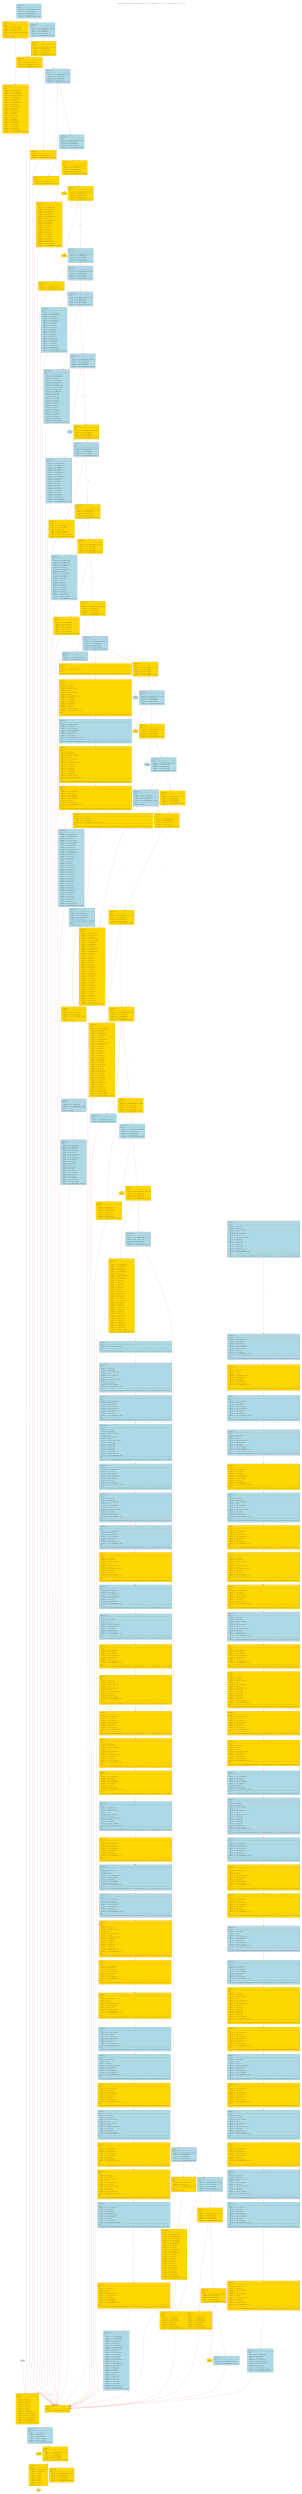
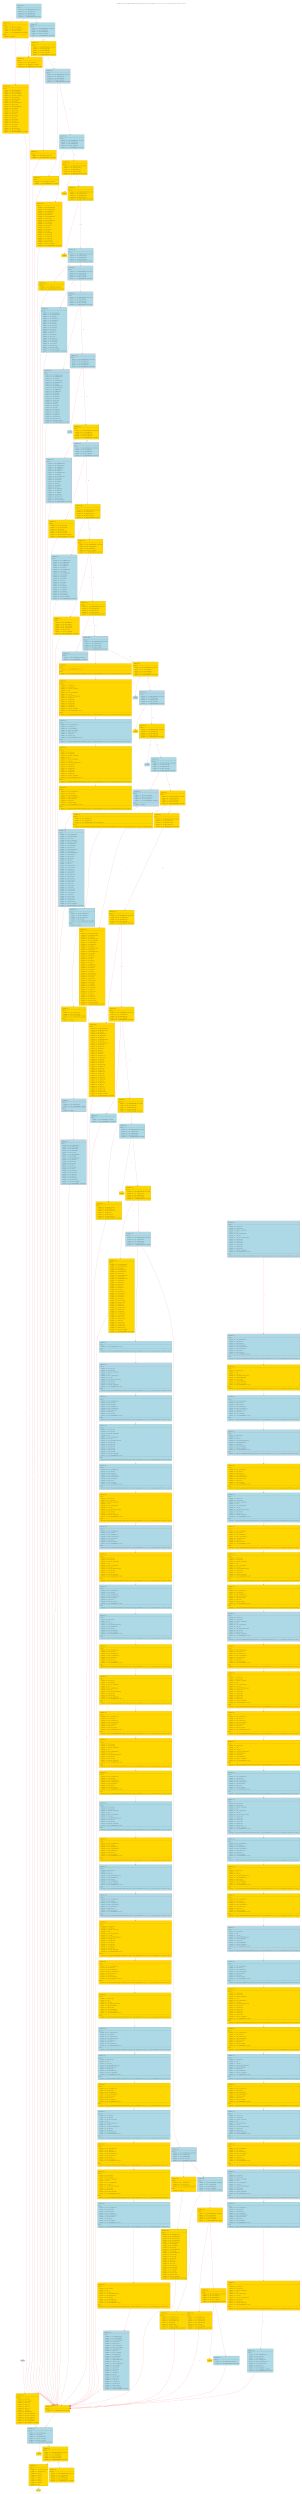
node "0x404f7a [44]": fillcolor lightblue -> gold
